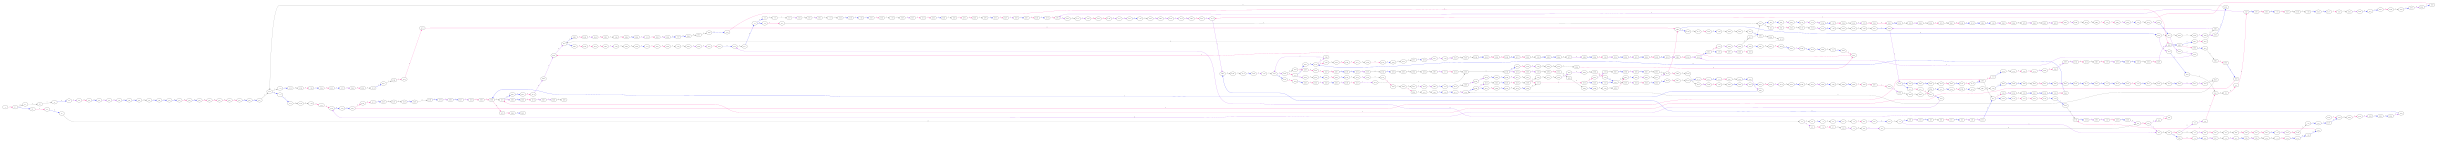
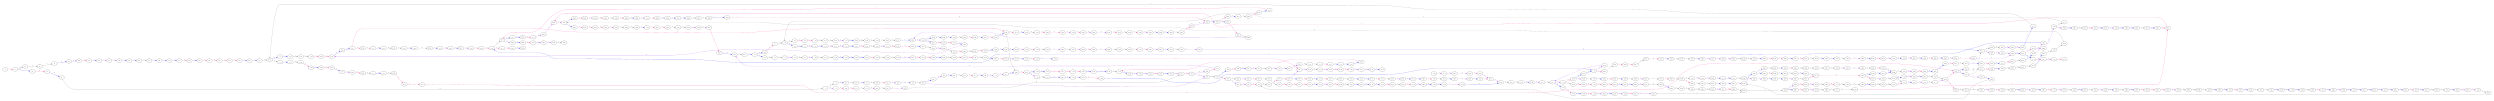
node "S193": removed
edge "S90" -> "S100": now "S99" -> "S100"
edge "S173" -> "S194": now "S173" -> "S183"
